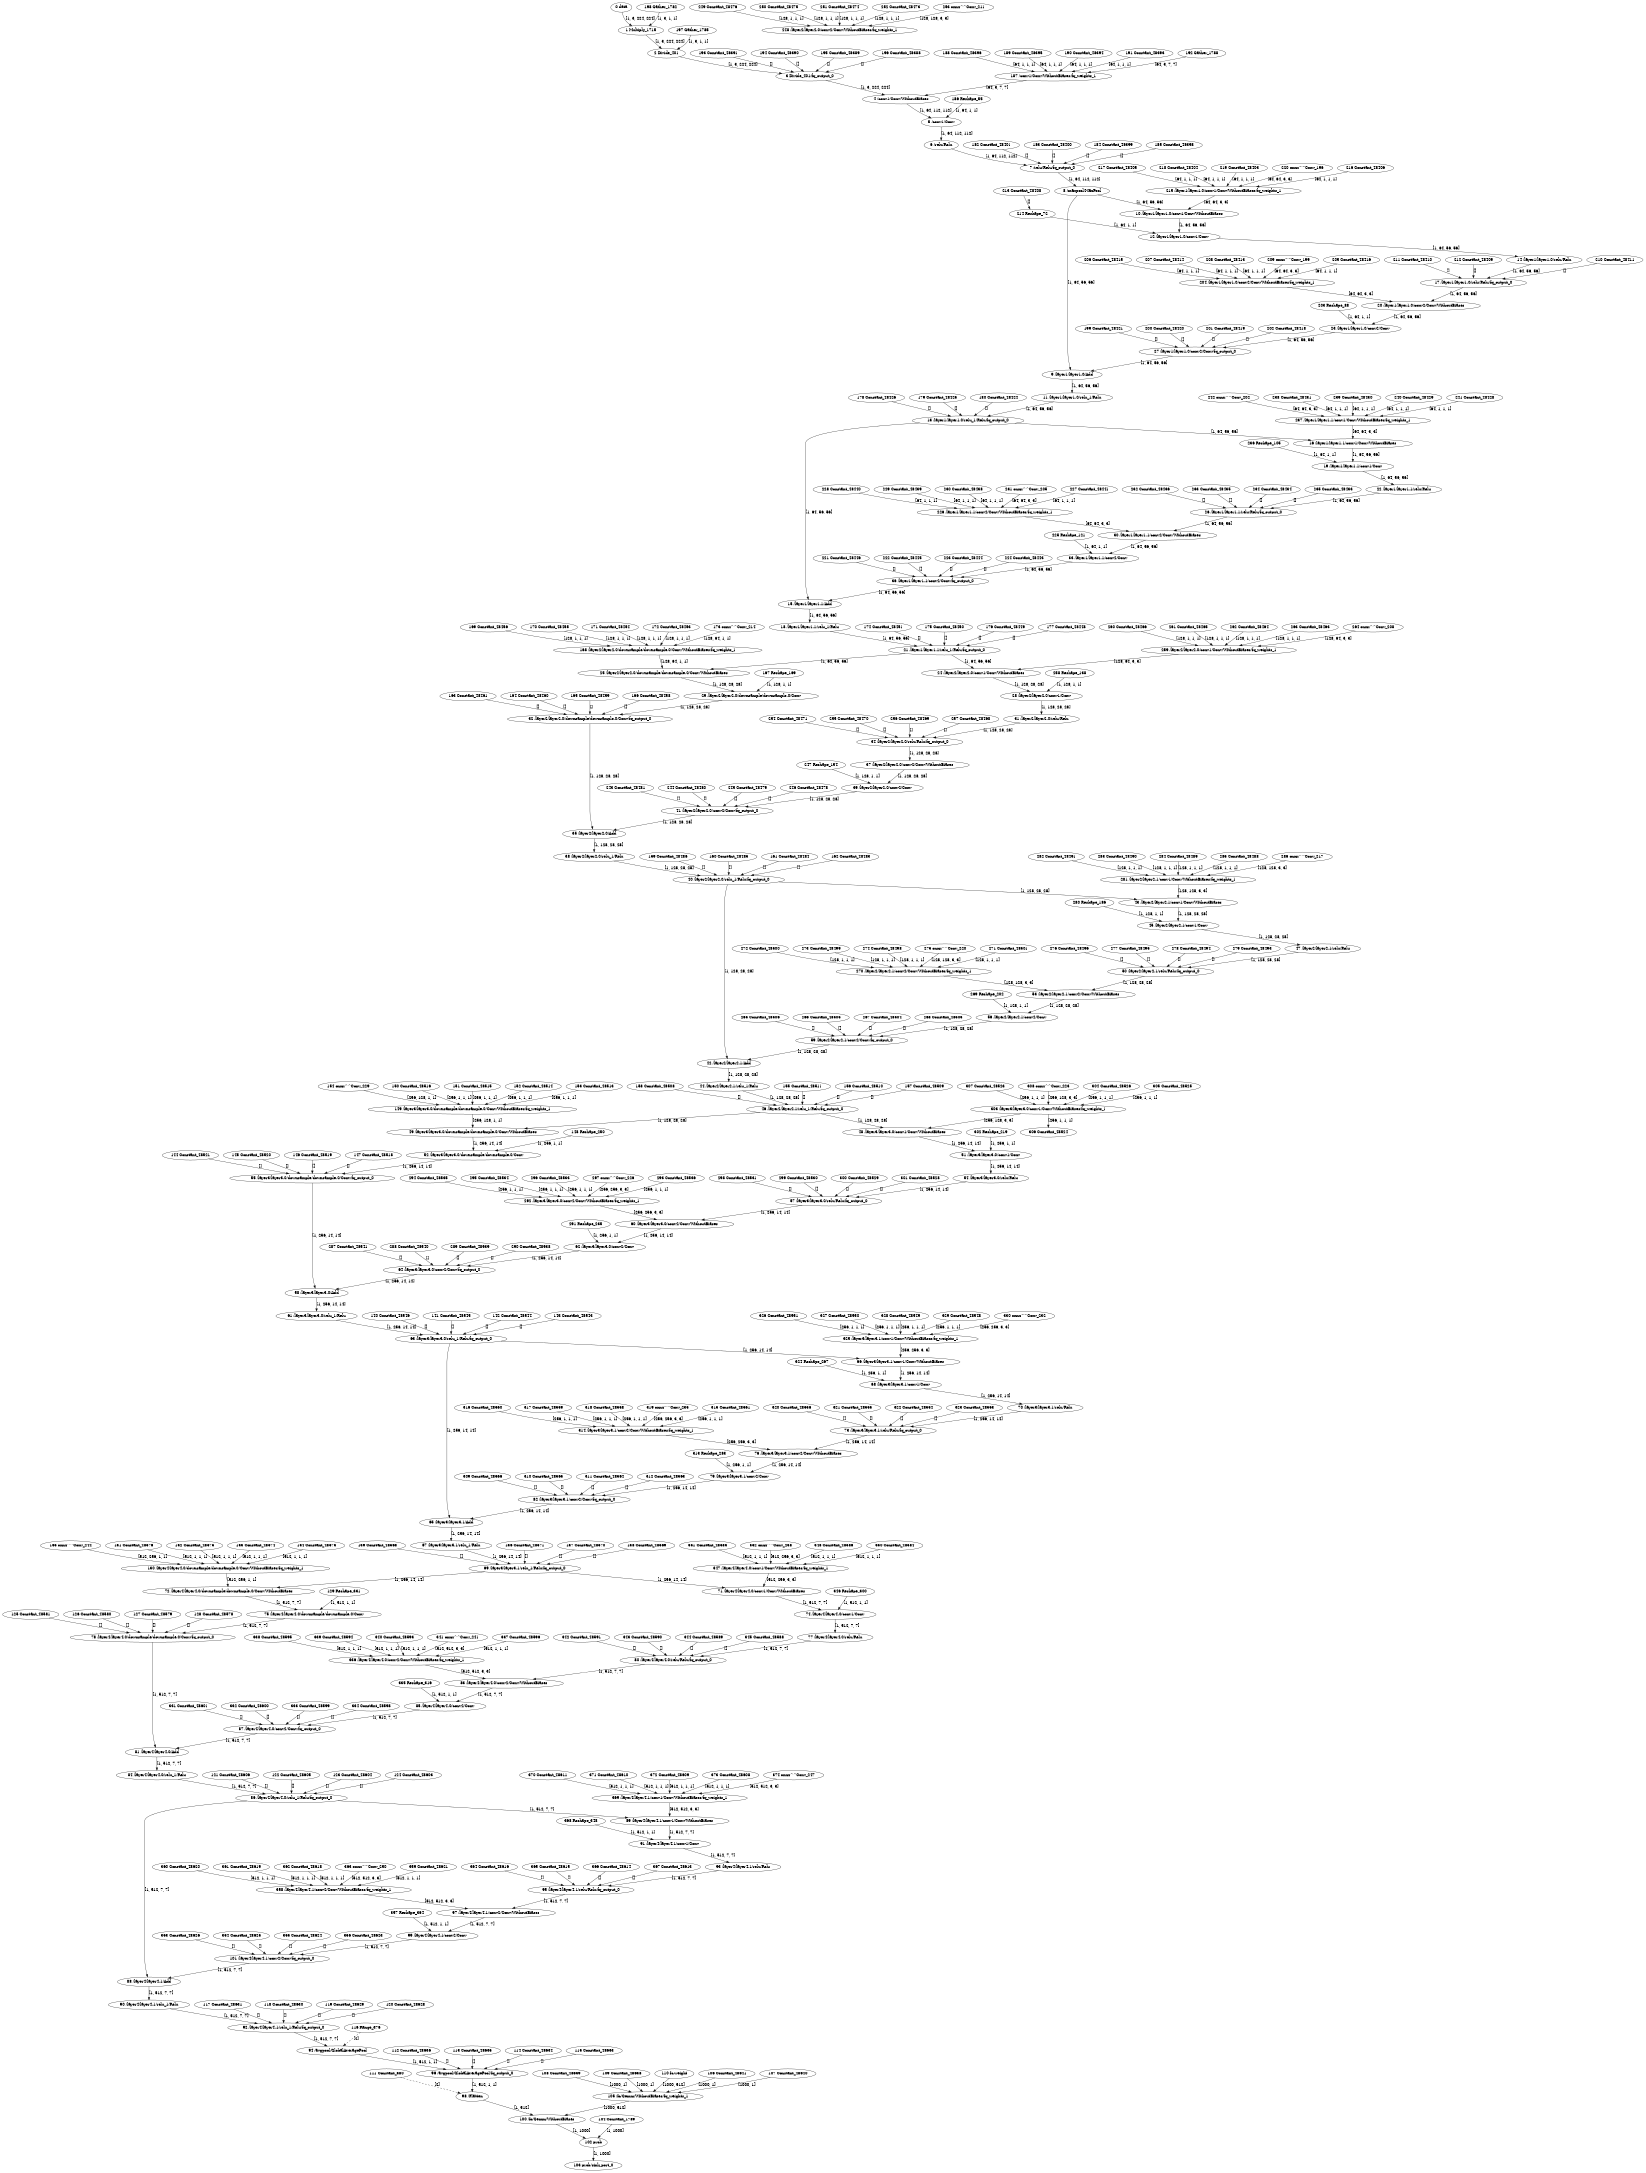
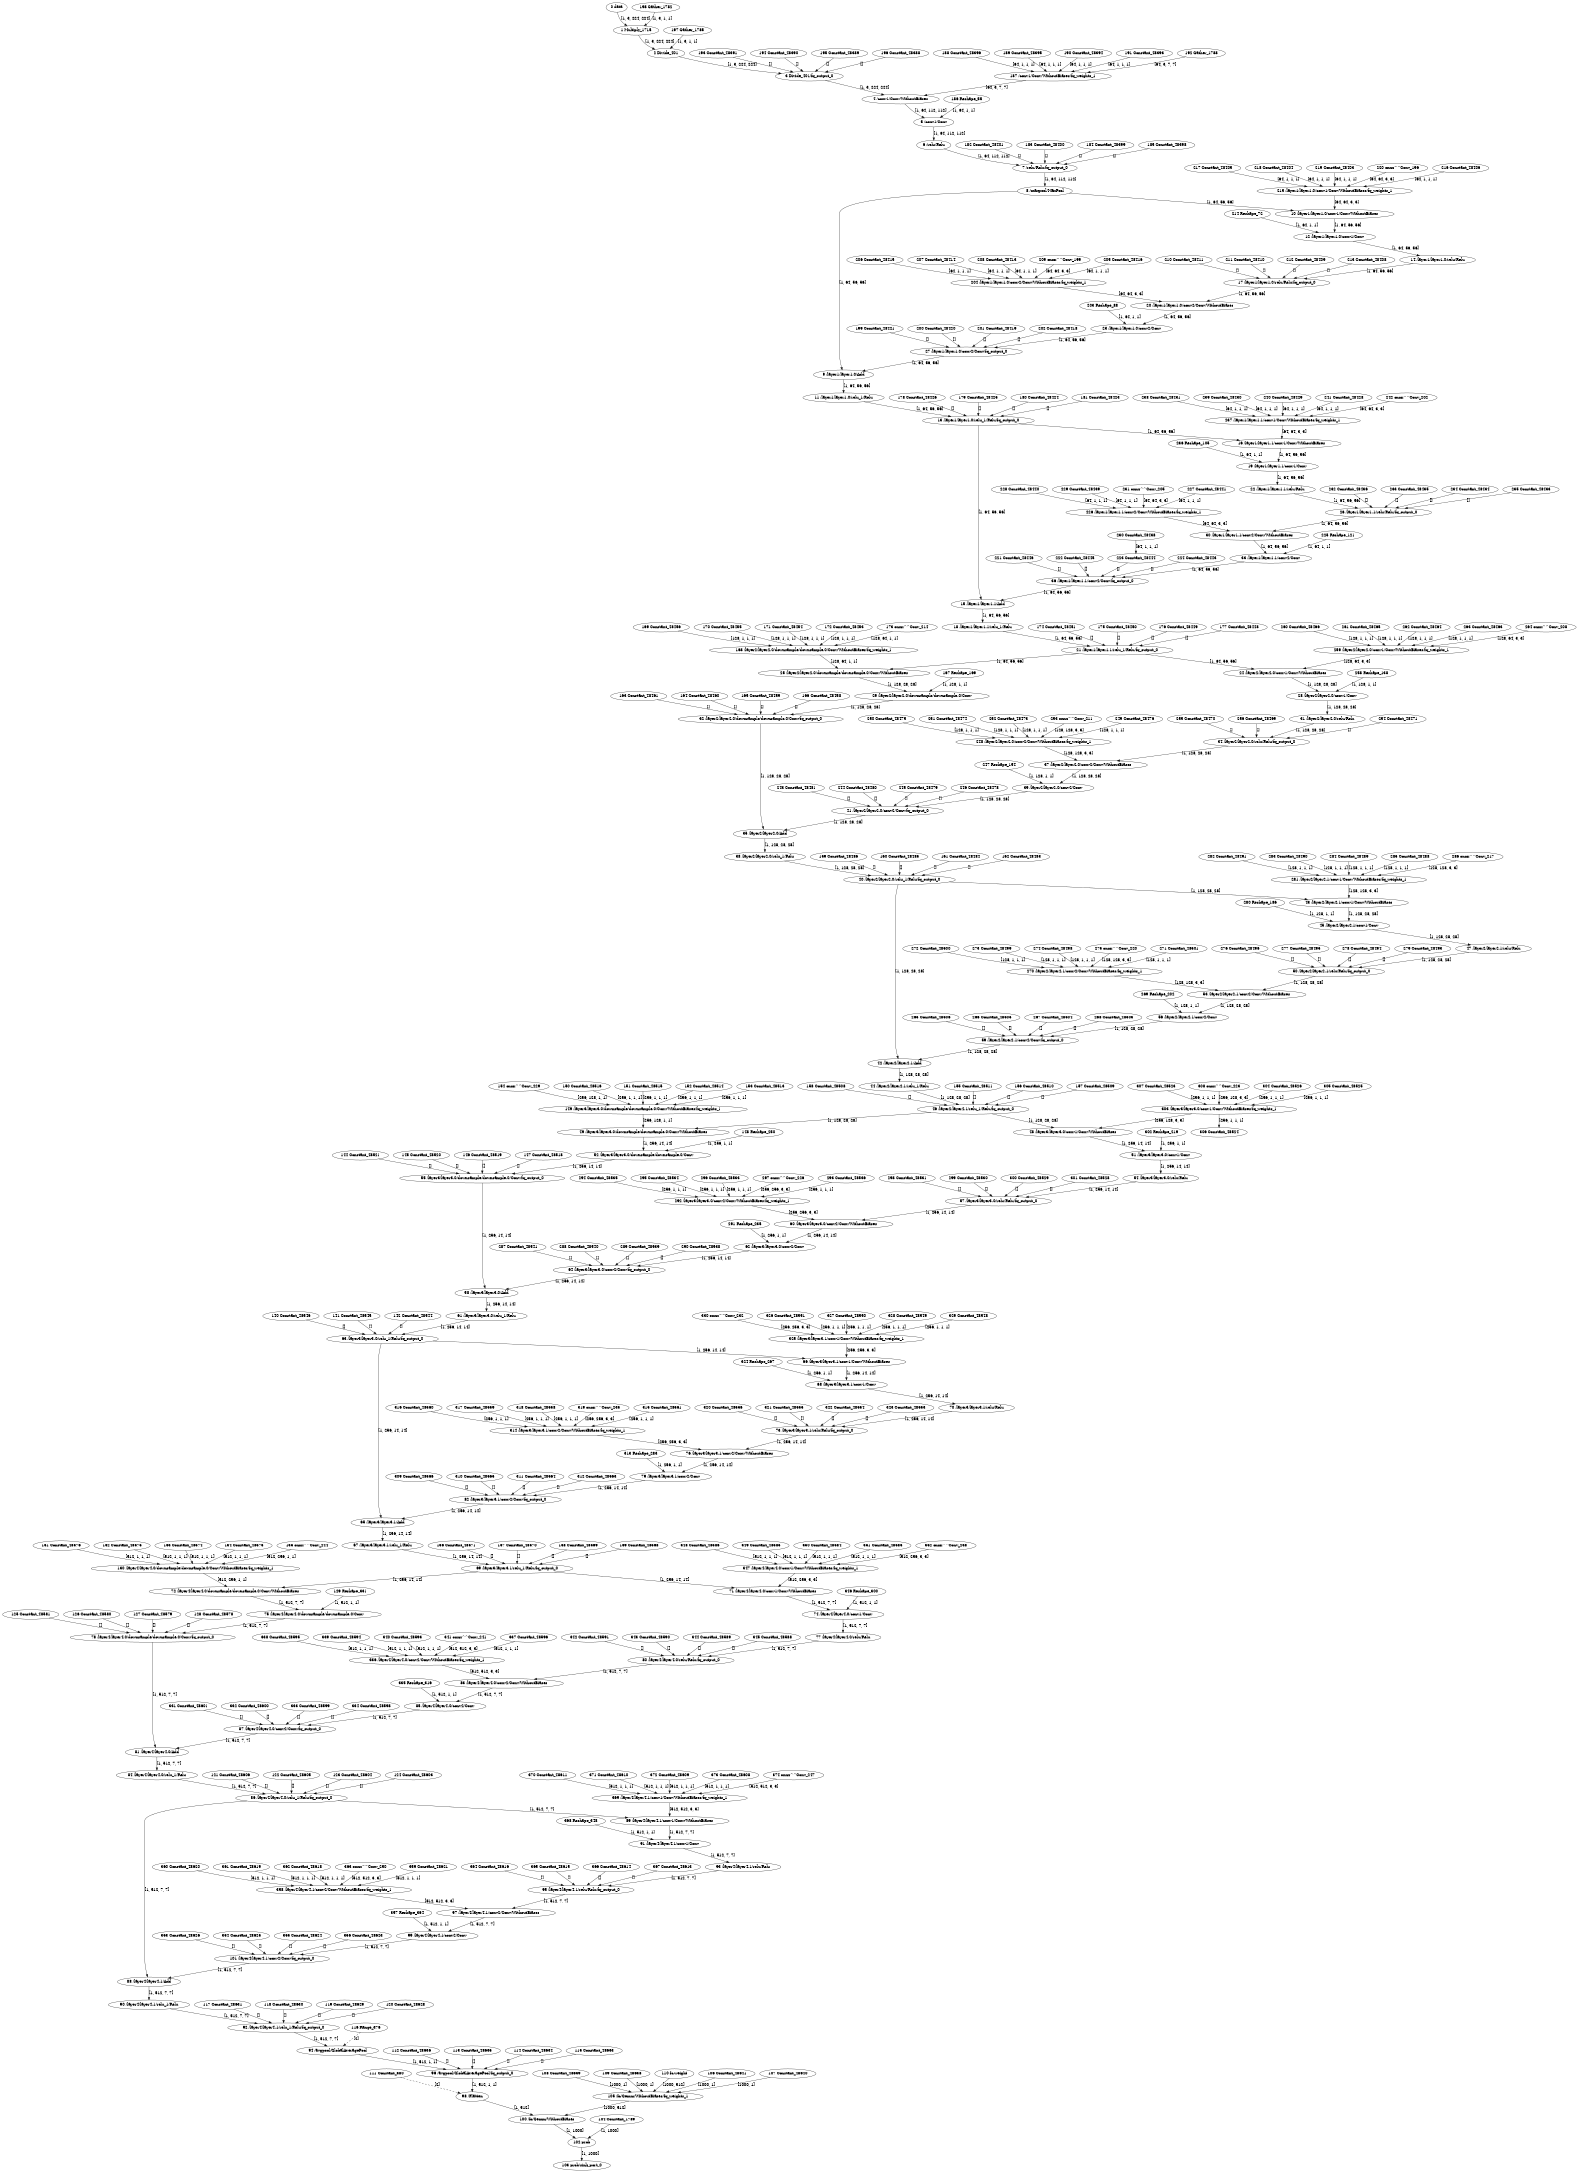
edge "213 Constant_48408" -> "214 Reshape_72": now "213 Constant_48408" -> "17 /layer1/layer1.0/relu/Relu/fq_output_0"
node "181 Constant_48423": added
edge "230 Constant_48438" -> "226 /layer1/layer1.1/conv2/Conv/WithoutBiases/fq_weights_1": now "230 Constant_48438" -> "223 Constant_48444"
node "257 Constant_48468": removed
edge "248 /layer2/layer2.0/conv2/Conv/WithoutBiases/fq_weights_1" -> "37 /layer2/layer2.0/conv2/Conv/WithoutBiases": added, label "[128, 128, 3, 3]"
node "143 Constant_48543": removed
node "349 Constant_48585": added
